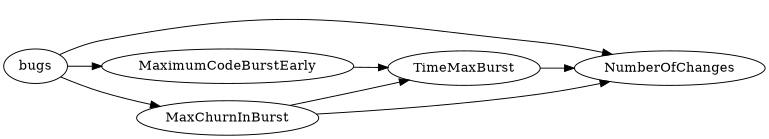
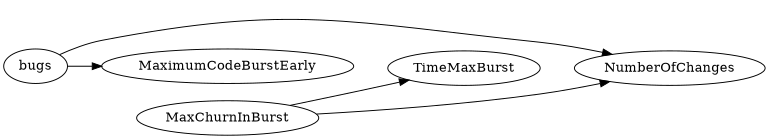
edge "MaximumCodeBurstEarly" -> "TimeMaxBurst": removed
edge "TimeMaxBurst" -> "NumberOfChanges": removed
edge "bugs" -> "MaxChurnInBurst": removed
